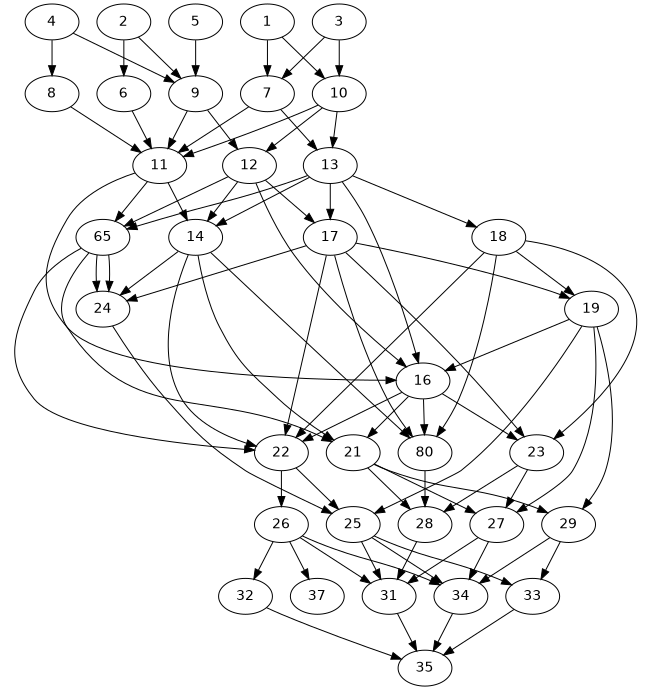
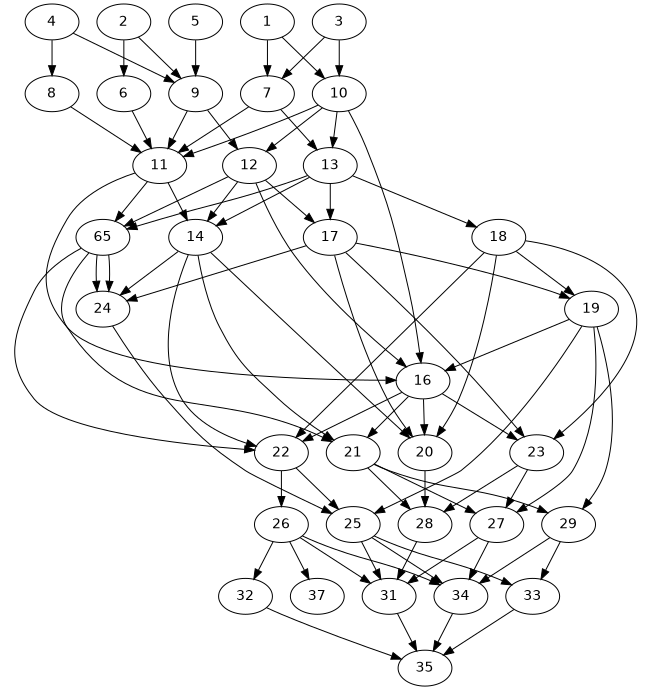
edge "13" -> "16": now "10" -> "16"
edge "17" -> "22": removed
node "80": label "80" -> "20"
